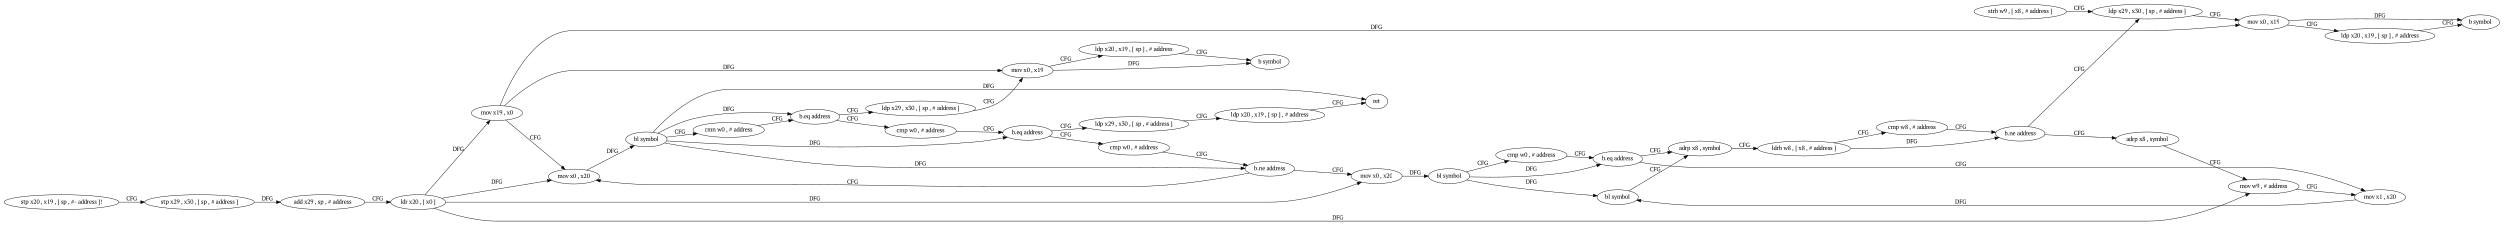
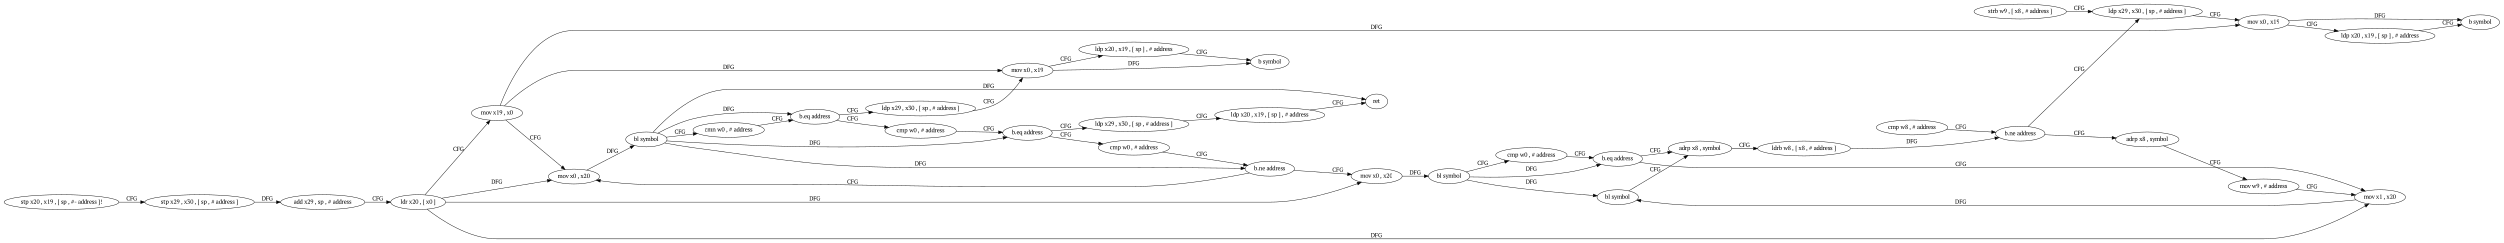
edge "ldrb w8 , [ x8 , # address ]" -> "cmp w8 , # address": removed, label "CFG"
edge "ldr x20 , [ x0 ]" -> "mov x19 , x0": label "DFG" -> "CFG"
edge "ldr x20 , [ x0 ]" -> "mov w9 , # address": now "ldr x20 , [ x0 ]" -> "mov x1 , x20"
